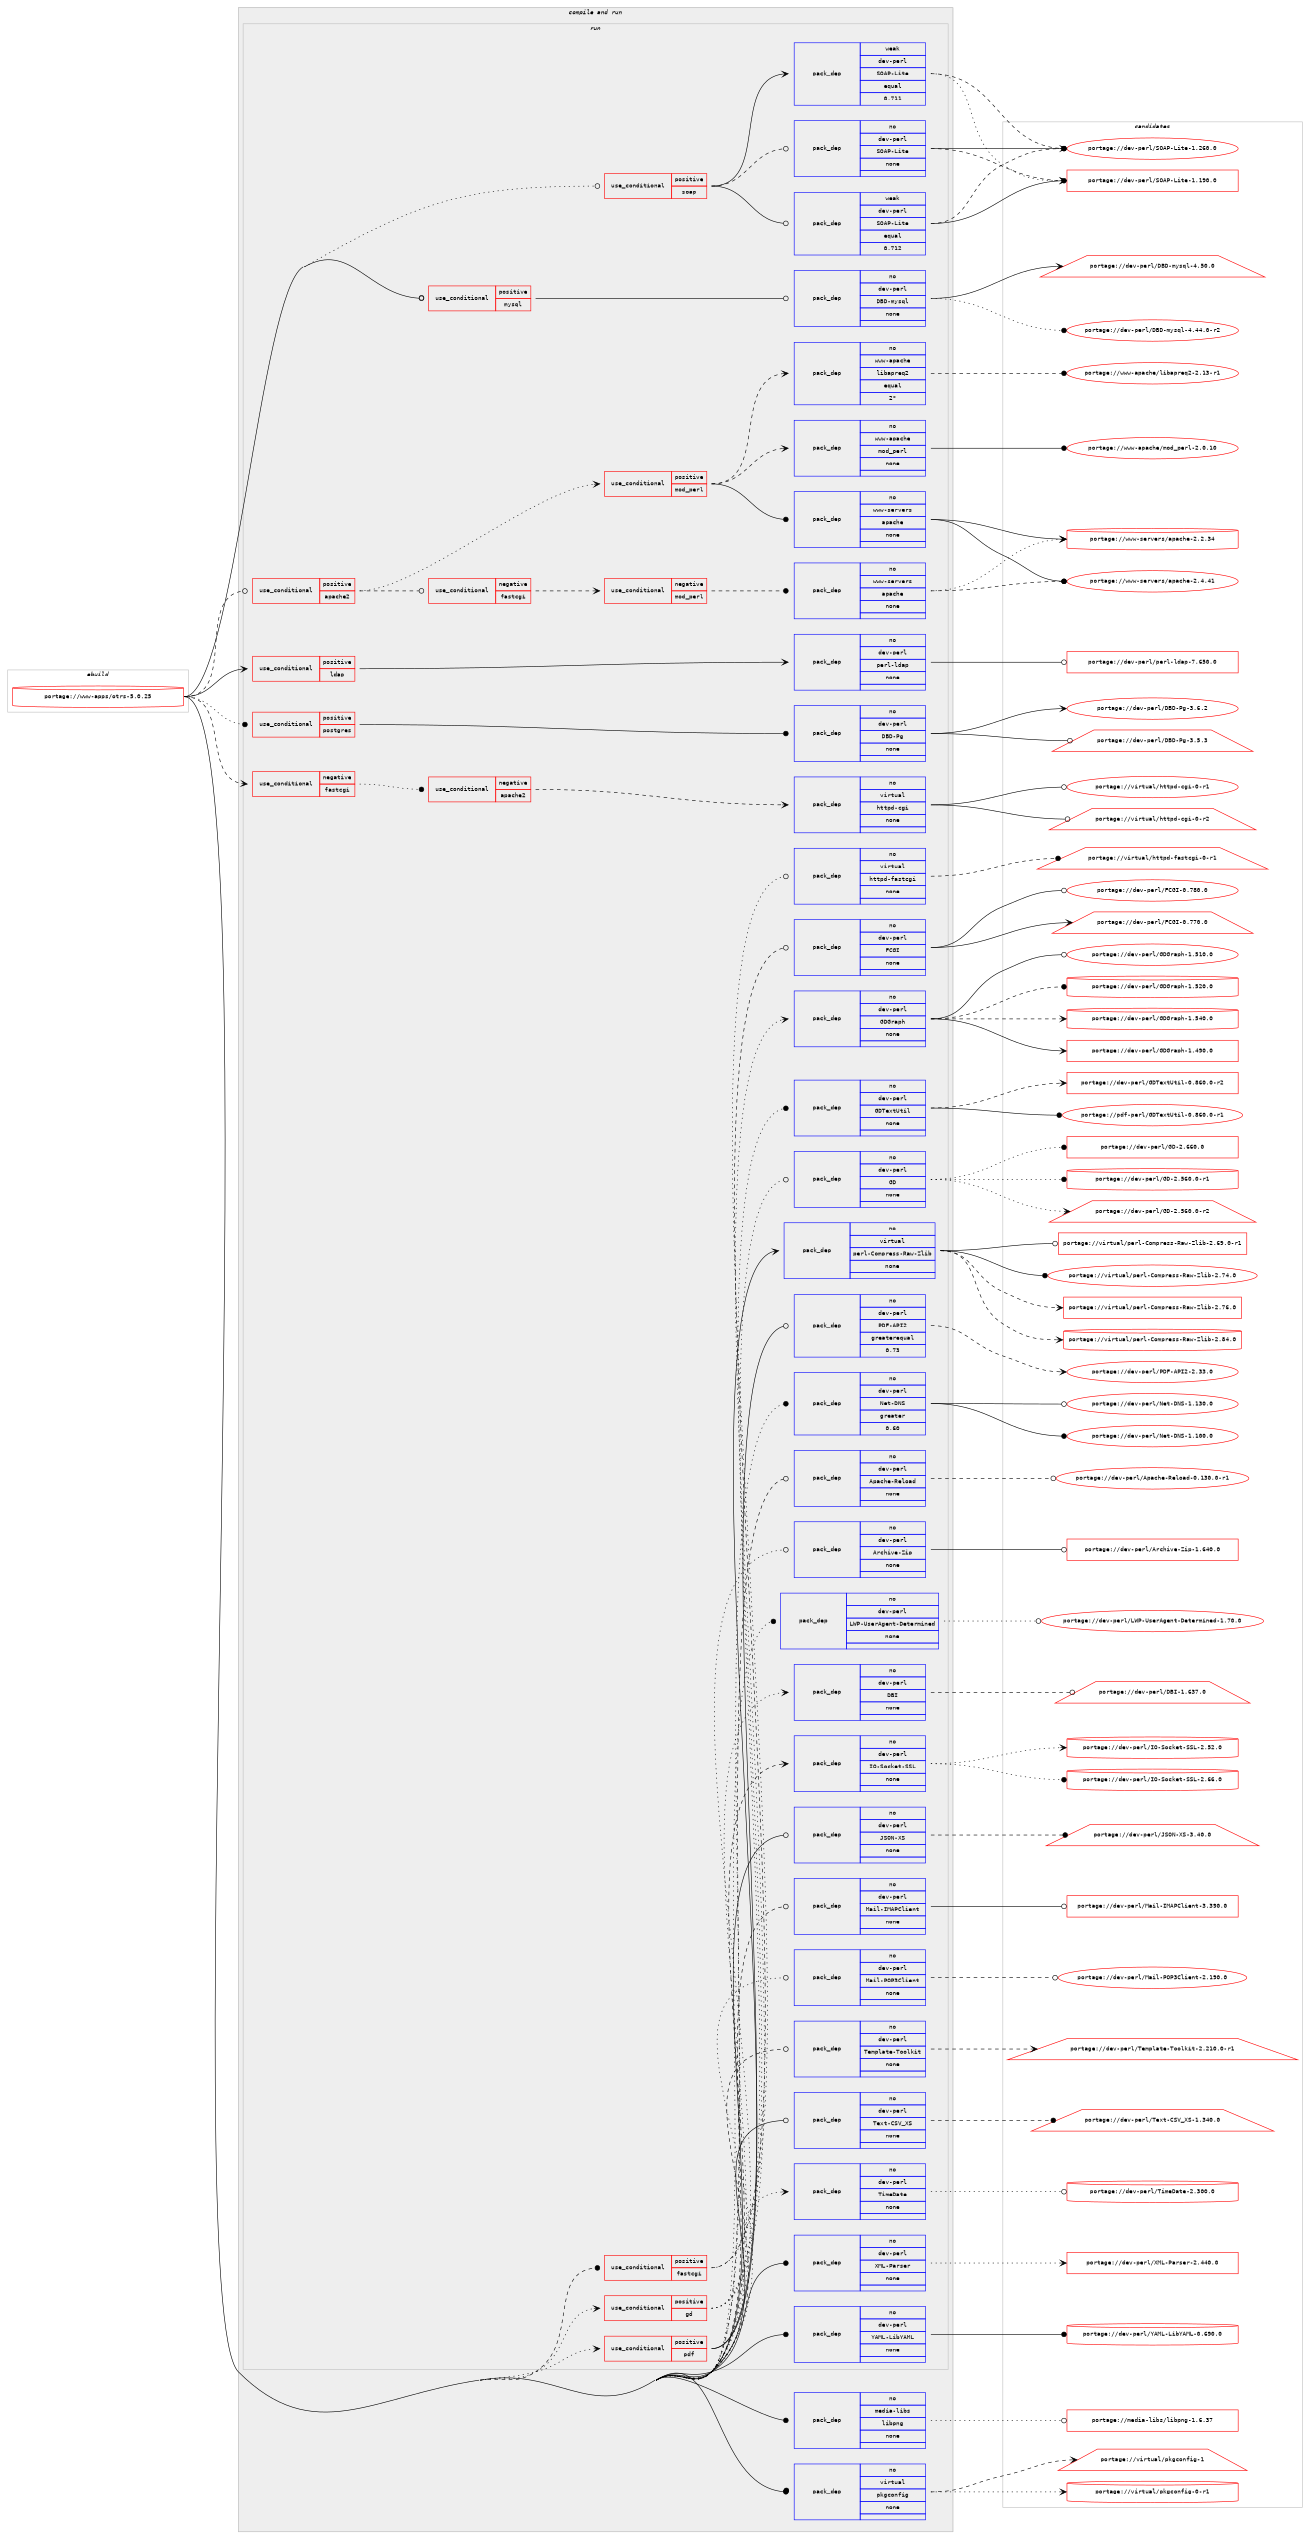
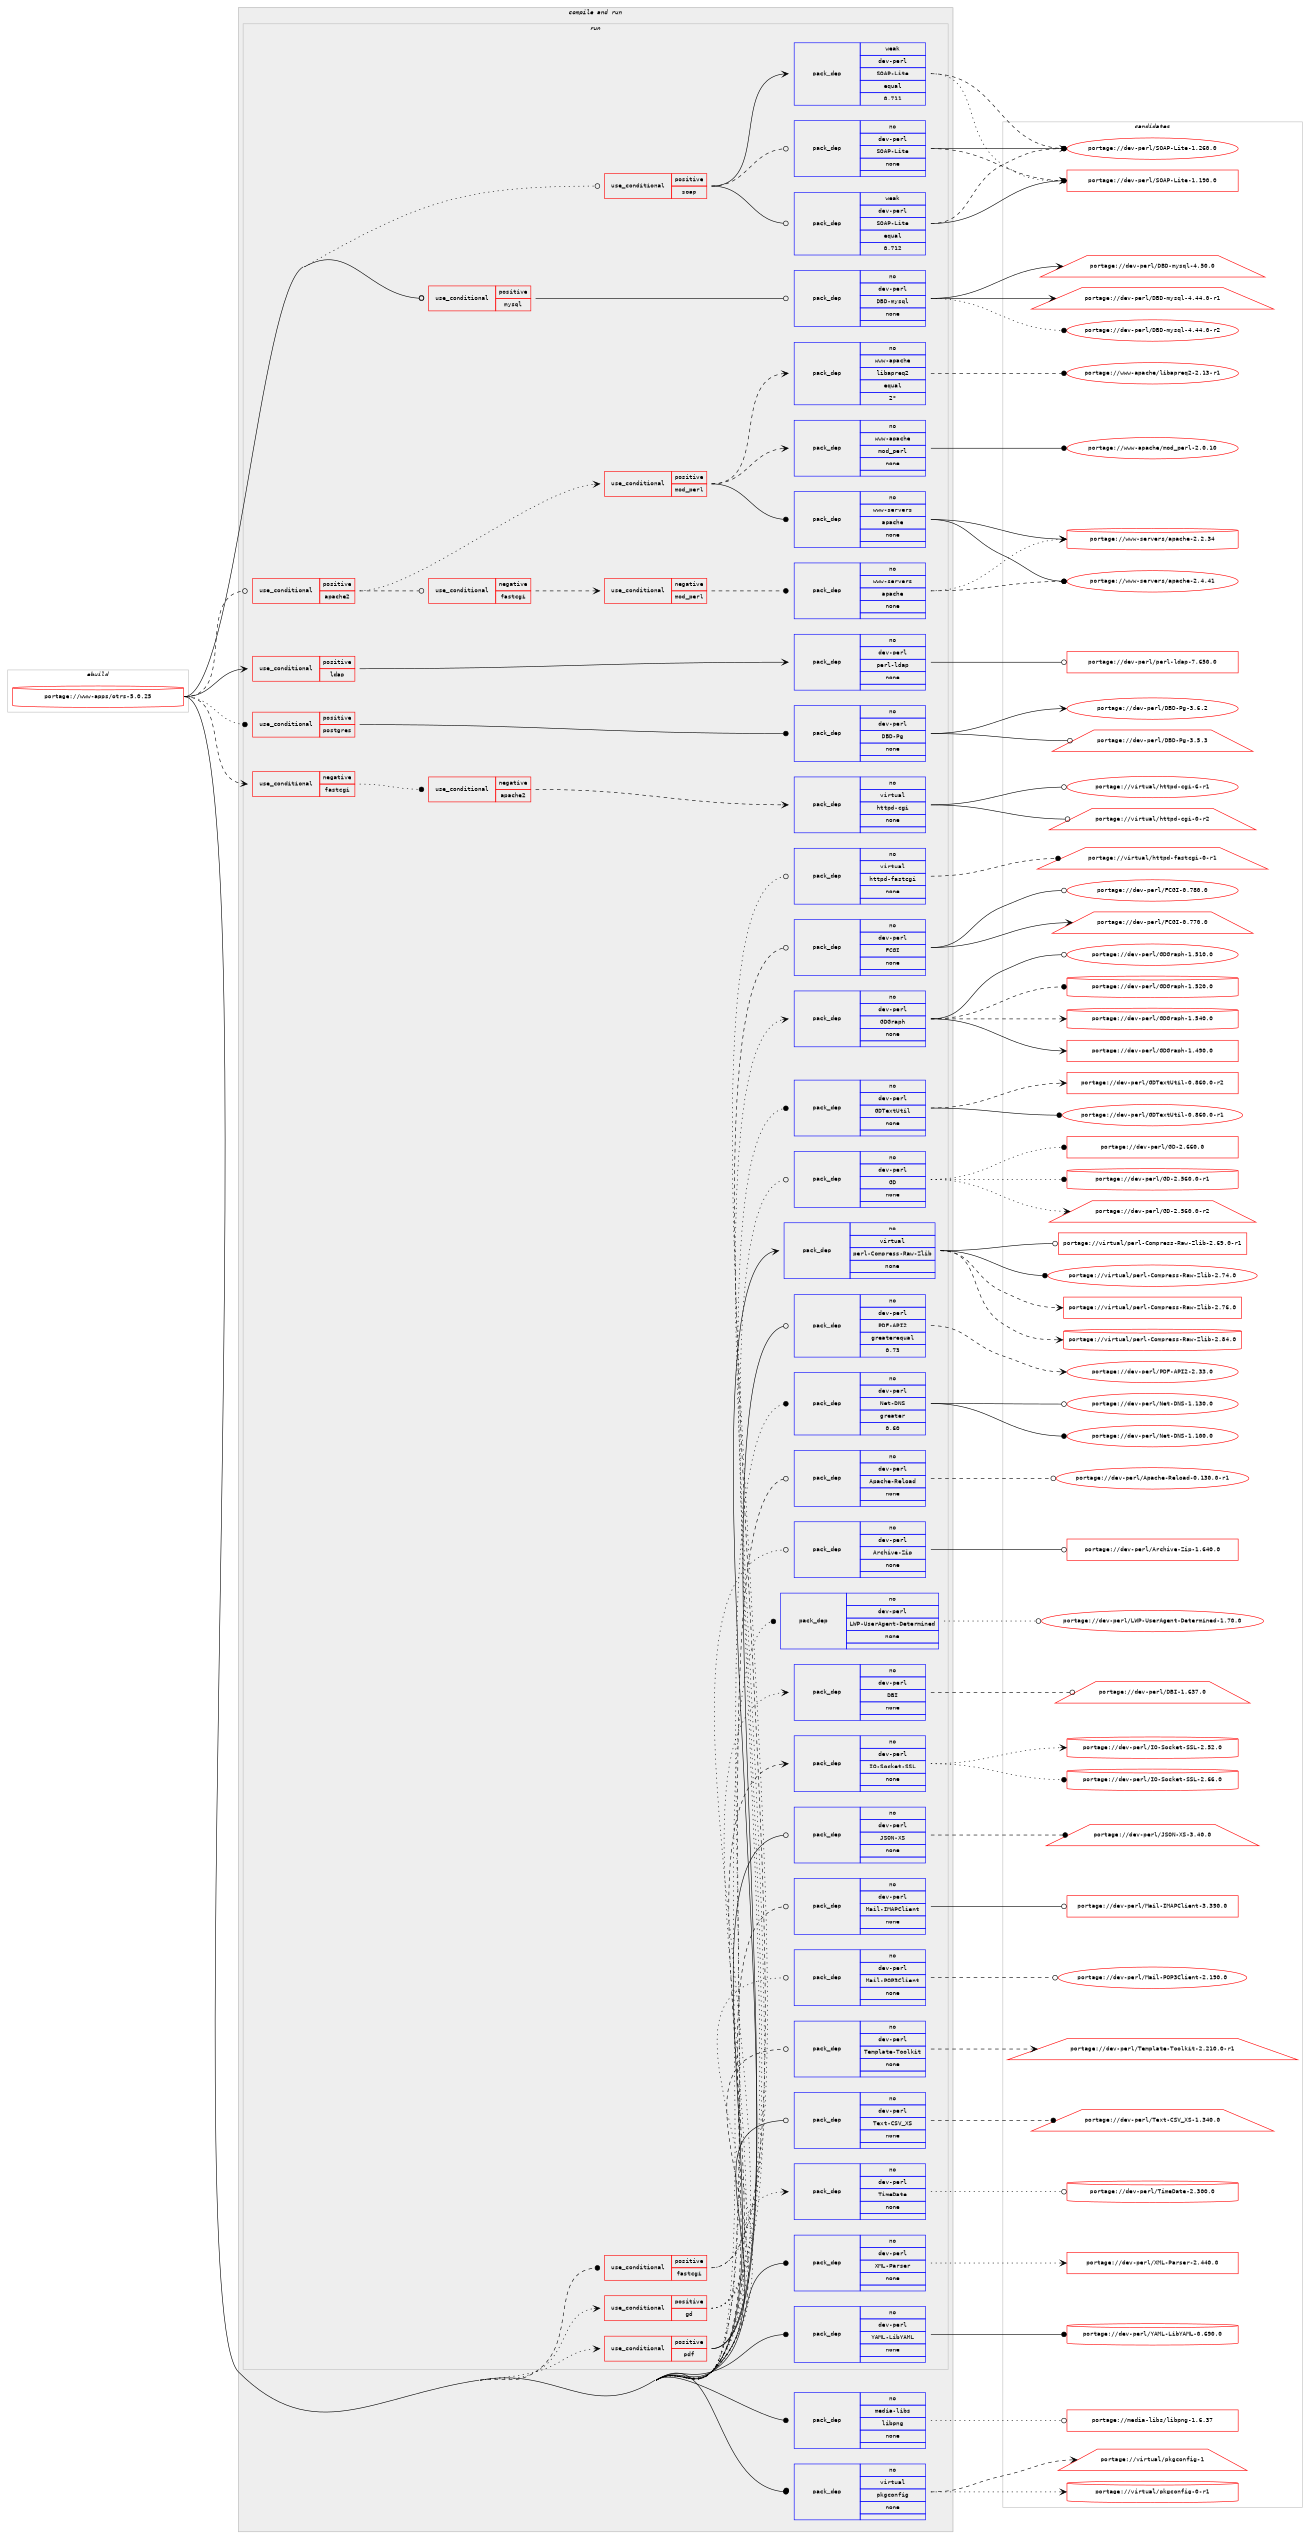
node "portage://dev-perl/DBD-mysql-4.44.0-r1": added
node "portage://virtual/httpd-cgi-0-r1": label "portage://virtual/httpd-cgi-0-r1" -> "portage://virtual/httpd-cgi-6-r1"
node "portage://pdf-perl/GDTextUtil-0.860.0-r1": label "portage://pdf-perl/GDTextUtil-0.860.0-r1" -> "portage://dev-perl/GDTextUtil-0.860.0-r1"
